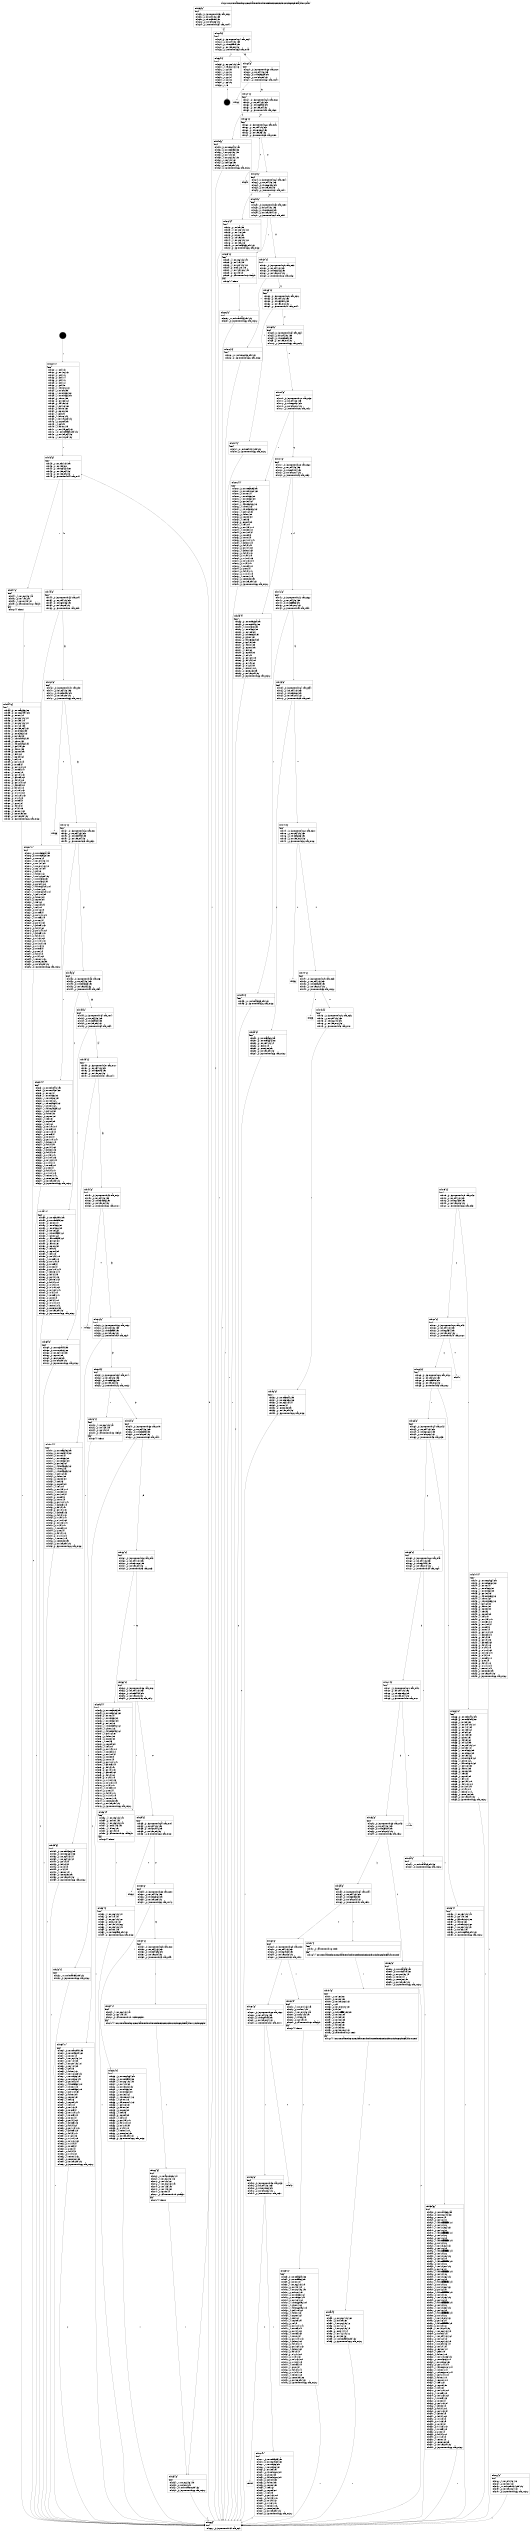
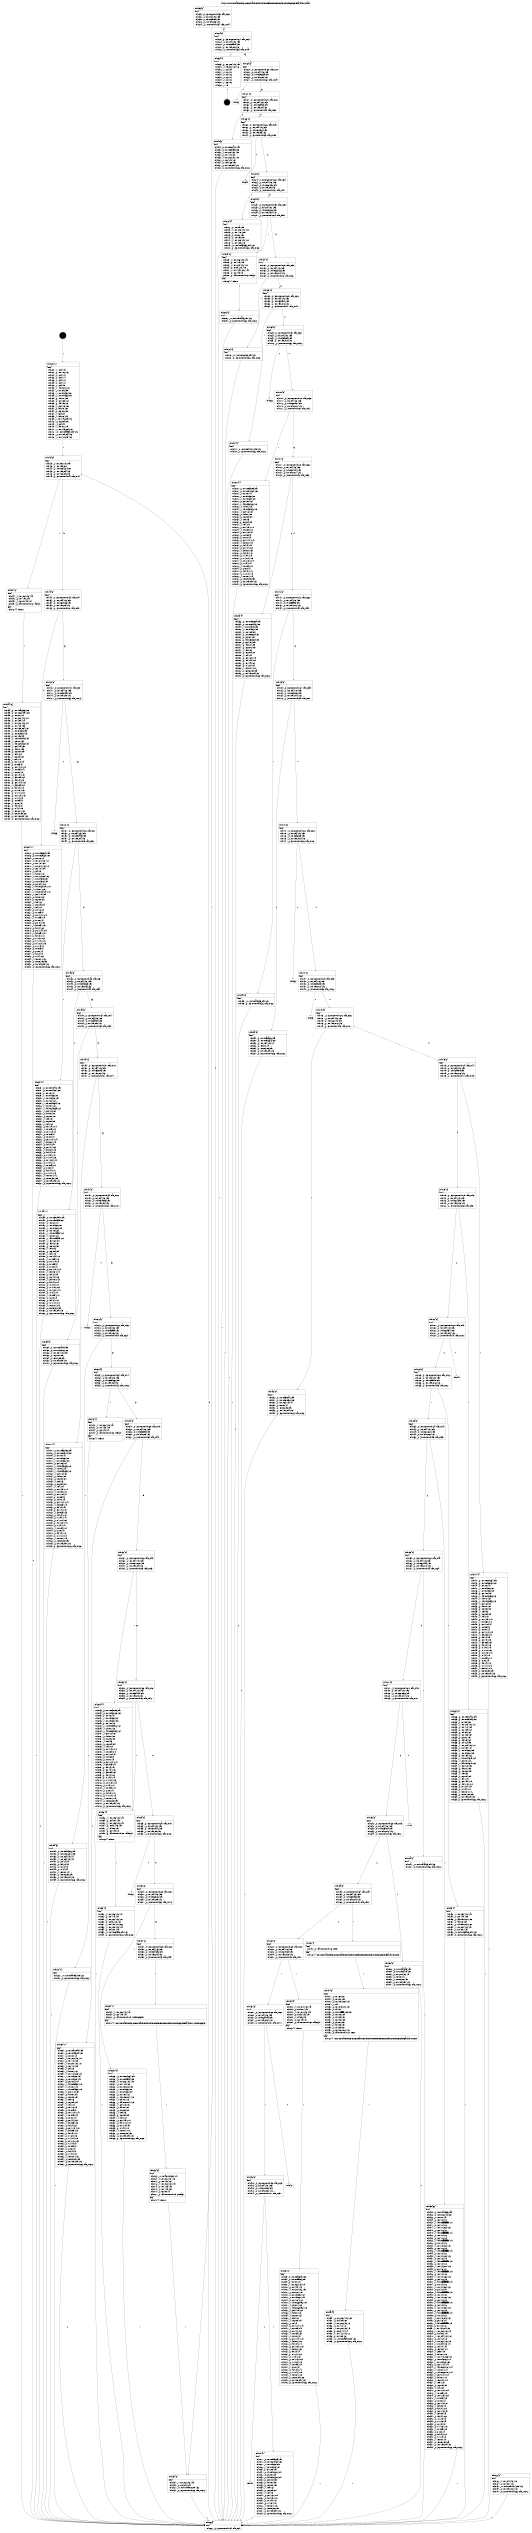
edge "0x4026ae" -> "0x401663 [28]": reversed
node "0x402658": added
node "0x4017cf [28]": added
